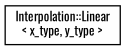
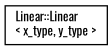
node "Interpolation::Linear < x_type, y_type >": label "Interpolation::Linear < x_type, y_type >" -> "Linear::Linear < x_type, y_type >"
